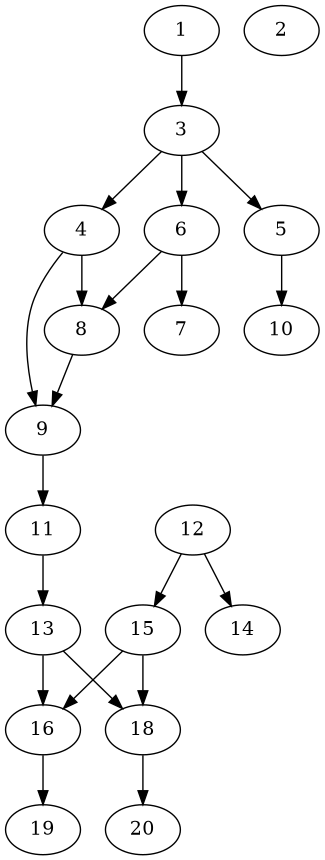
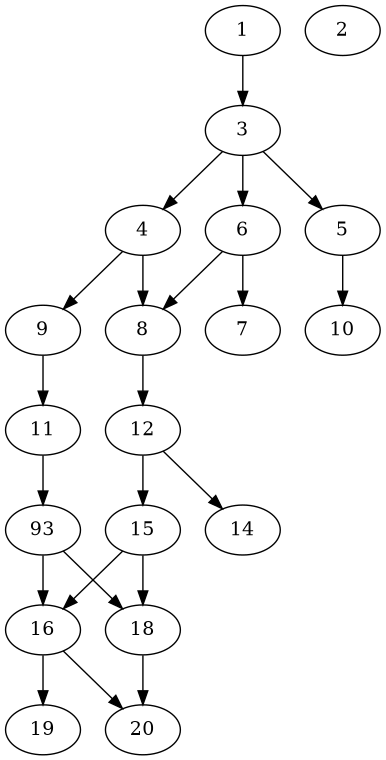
edge "8" -> "9": now "8" -> "12"
node "13": label "13" -> "93"
edge "16" -> "20": added
